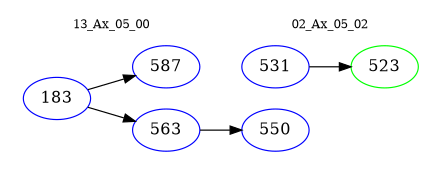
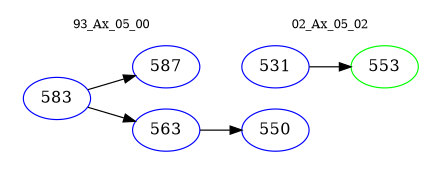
cluster "13_Ax_05_00": label "13_Ax_05_00" -> "93_Ax_05_00"
node "523": label "523" -> "553"
node "183": label "183" -> "583"
